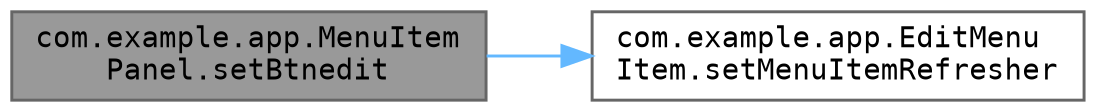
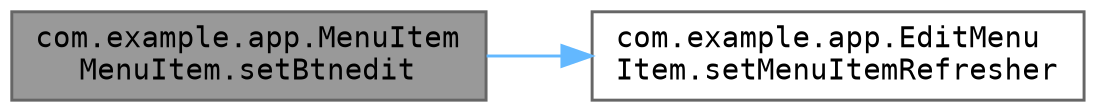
node "com.example.app.MenuItem Panel.setBtnedit": label "com.example.app.MenuItem Panel.setBtnedit" -> "com.example.app.MenuItem MenuItem.setBtnedit"
